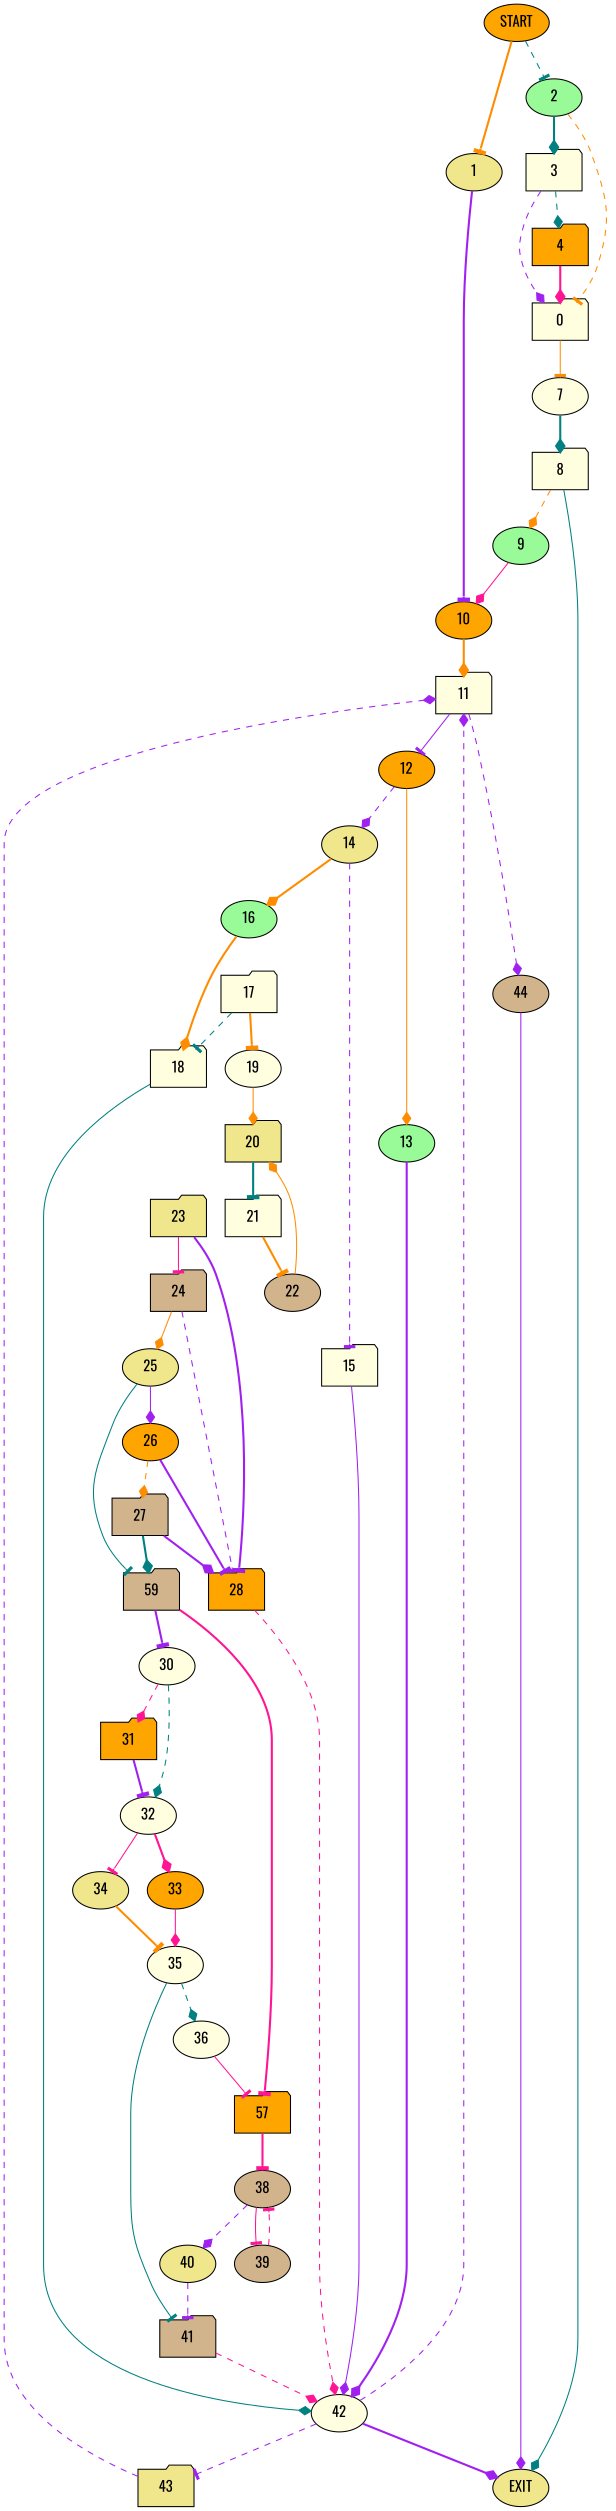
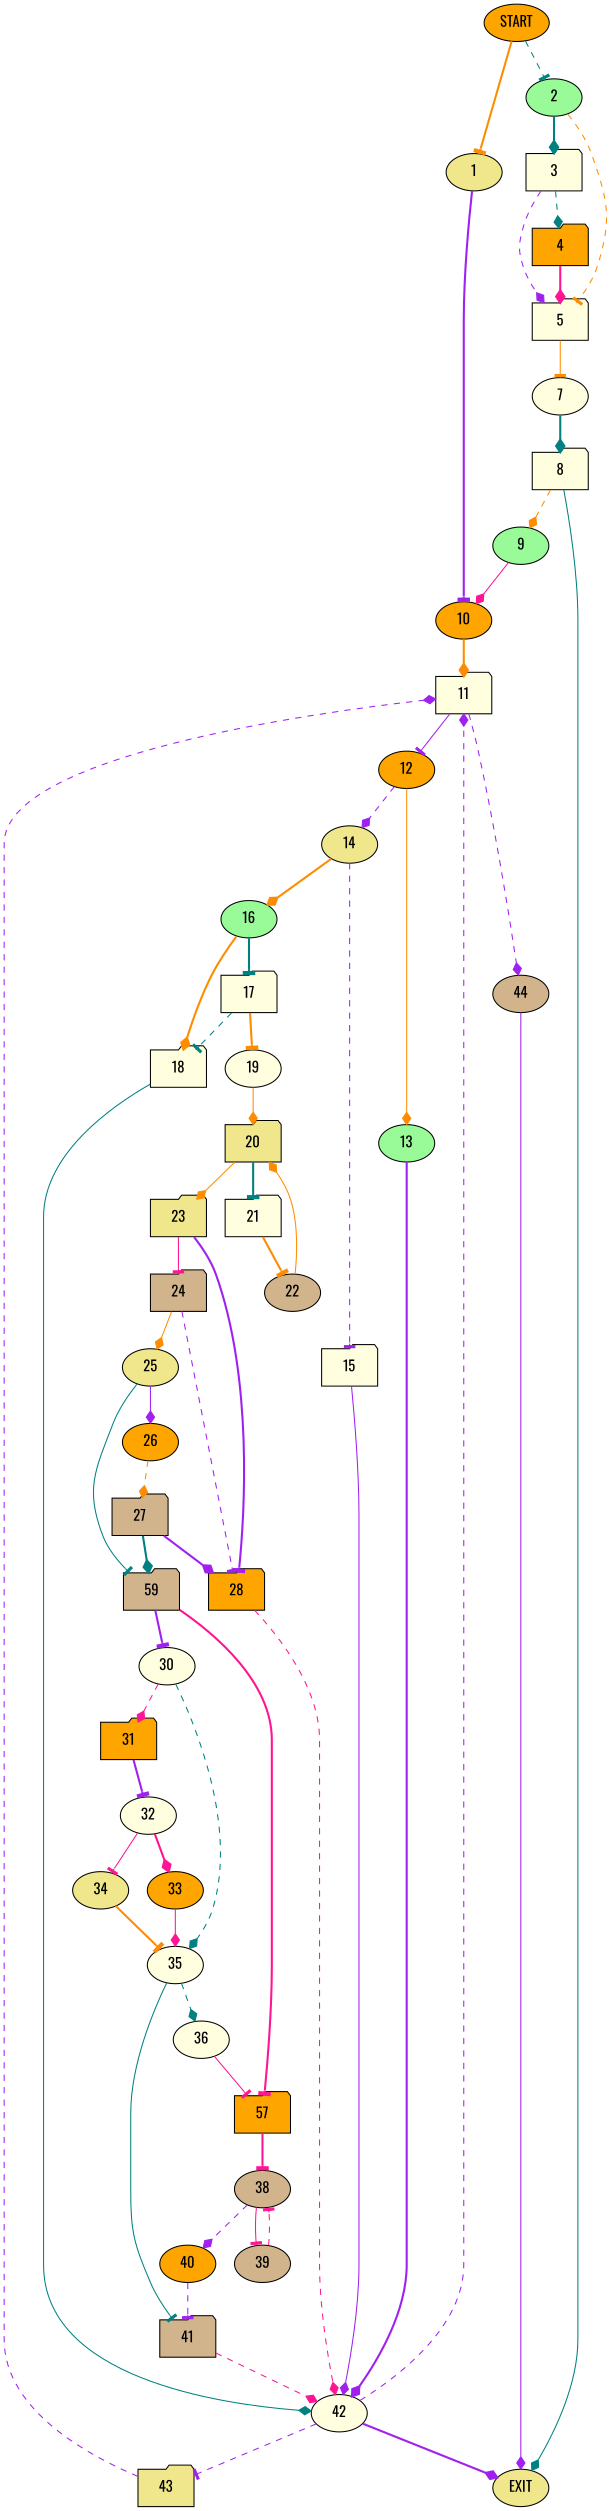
node "0": label "0" -> "5"
edge "16" -> "17": added
edge "20" -> "23": added
edge "26" -> "28": removed
edge "30" -> "32": now "30" -> "35"
node "40": fillcolor khaki -> orange
